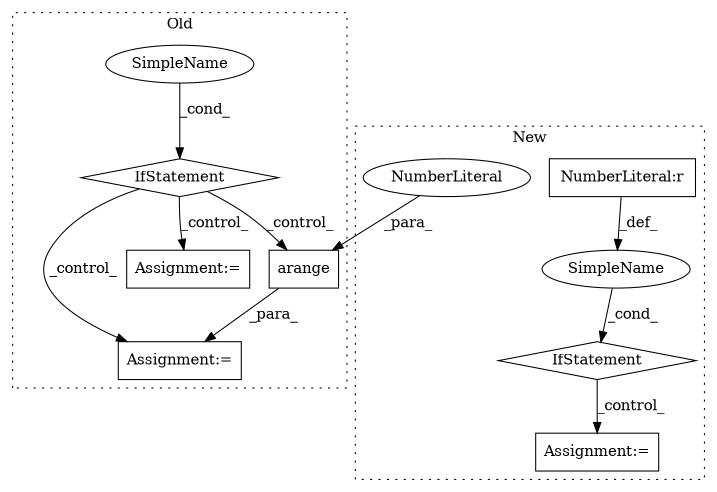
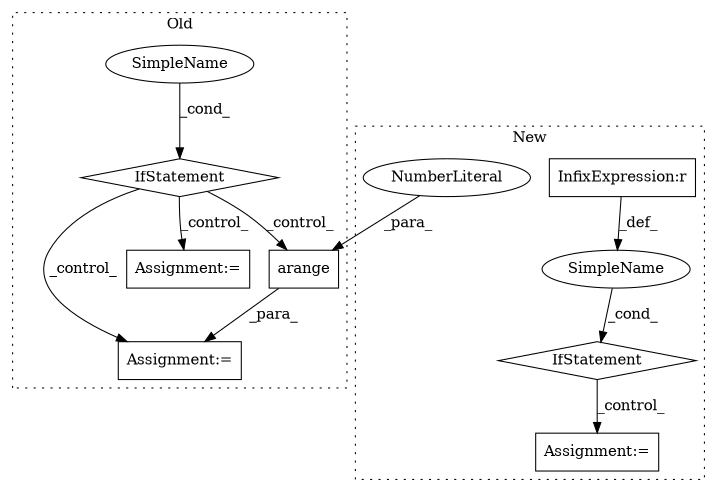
node "NumberLiteral:r": label "NumberLiteral:r" -> "InfixExpression:r"
